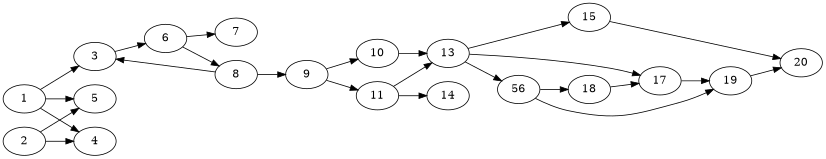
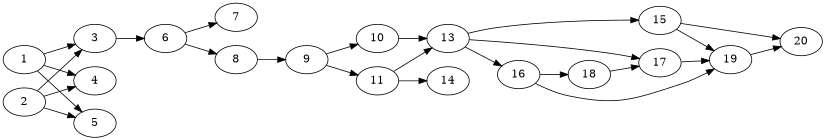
edge "15" -> "19": added
edge "8" -> "3": now "2" -> "3"
node "56": label "56" -> "16"
